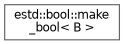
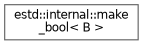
node "estd::bool::make _bool< B >": label "estd::bool::make _bool< B >" -> "estd::internal::make _bool< B >"
